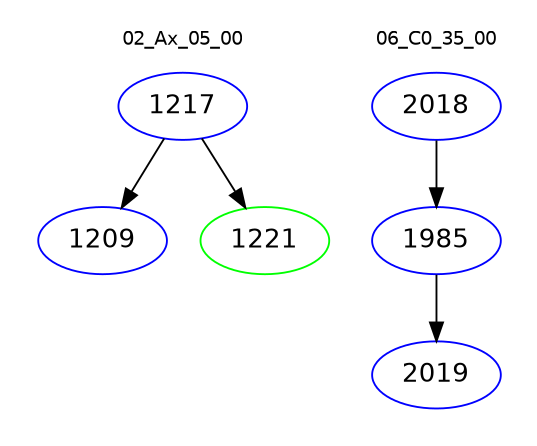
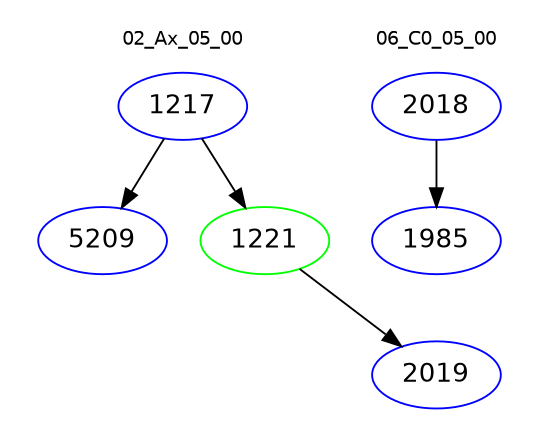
cluster "06_C0_35_00": label "06_C0_35_00" -> "06_C0_05_00"
node "1209": label "1209" -> "5209"
edge "1985" -> "2019": now "1221" -> "2019"
